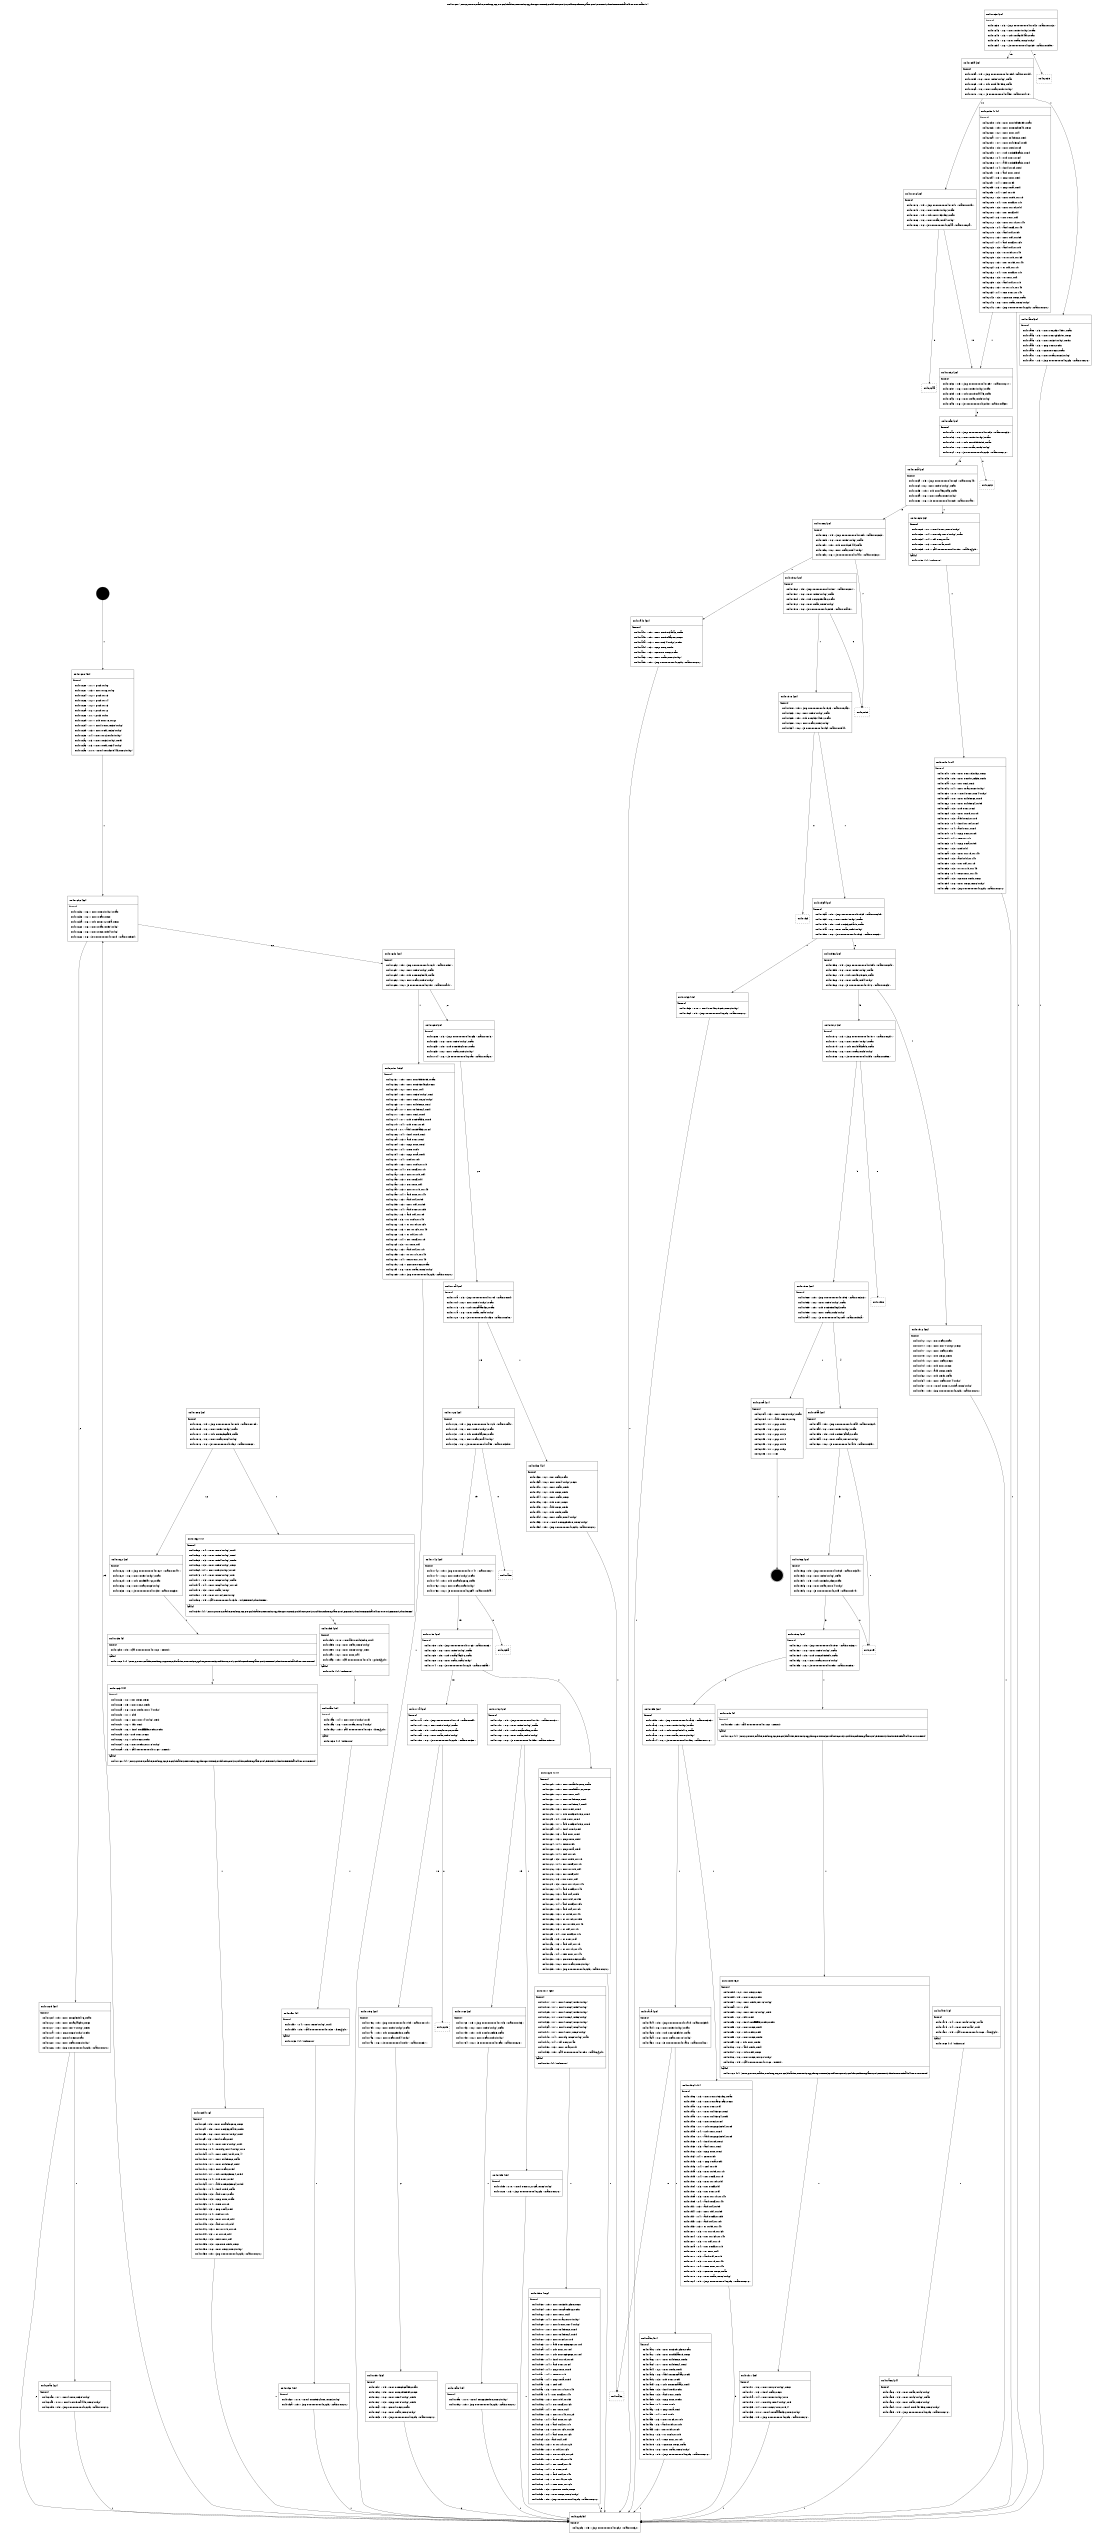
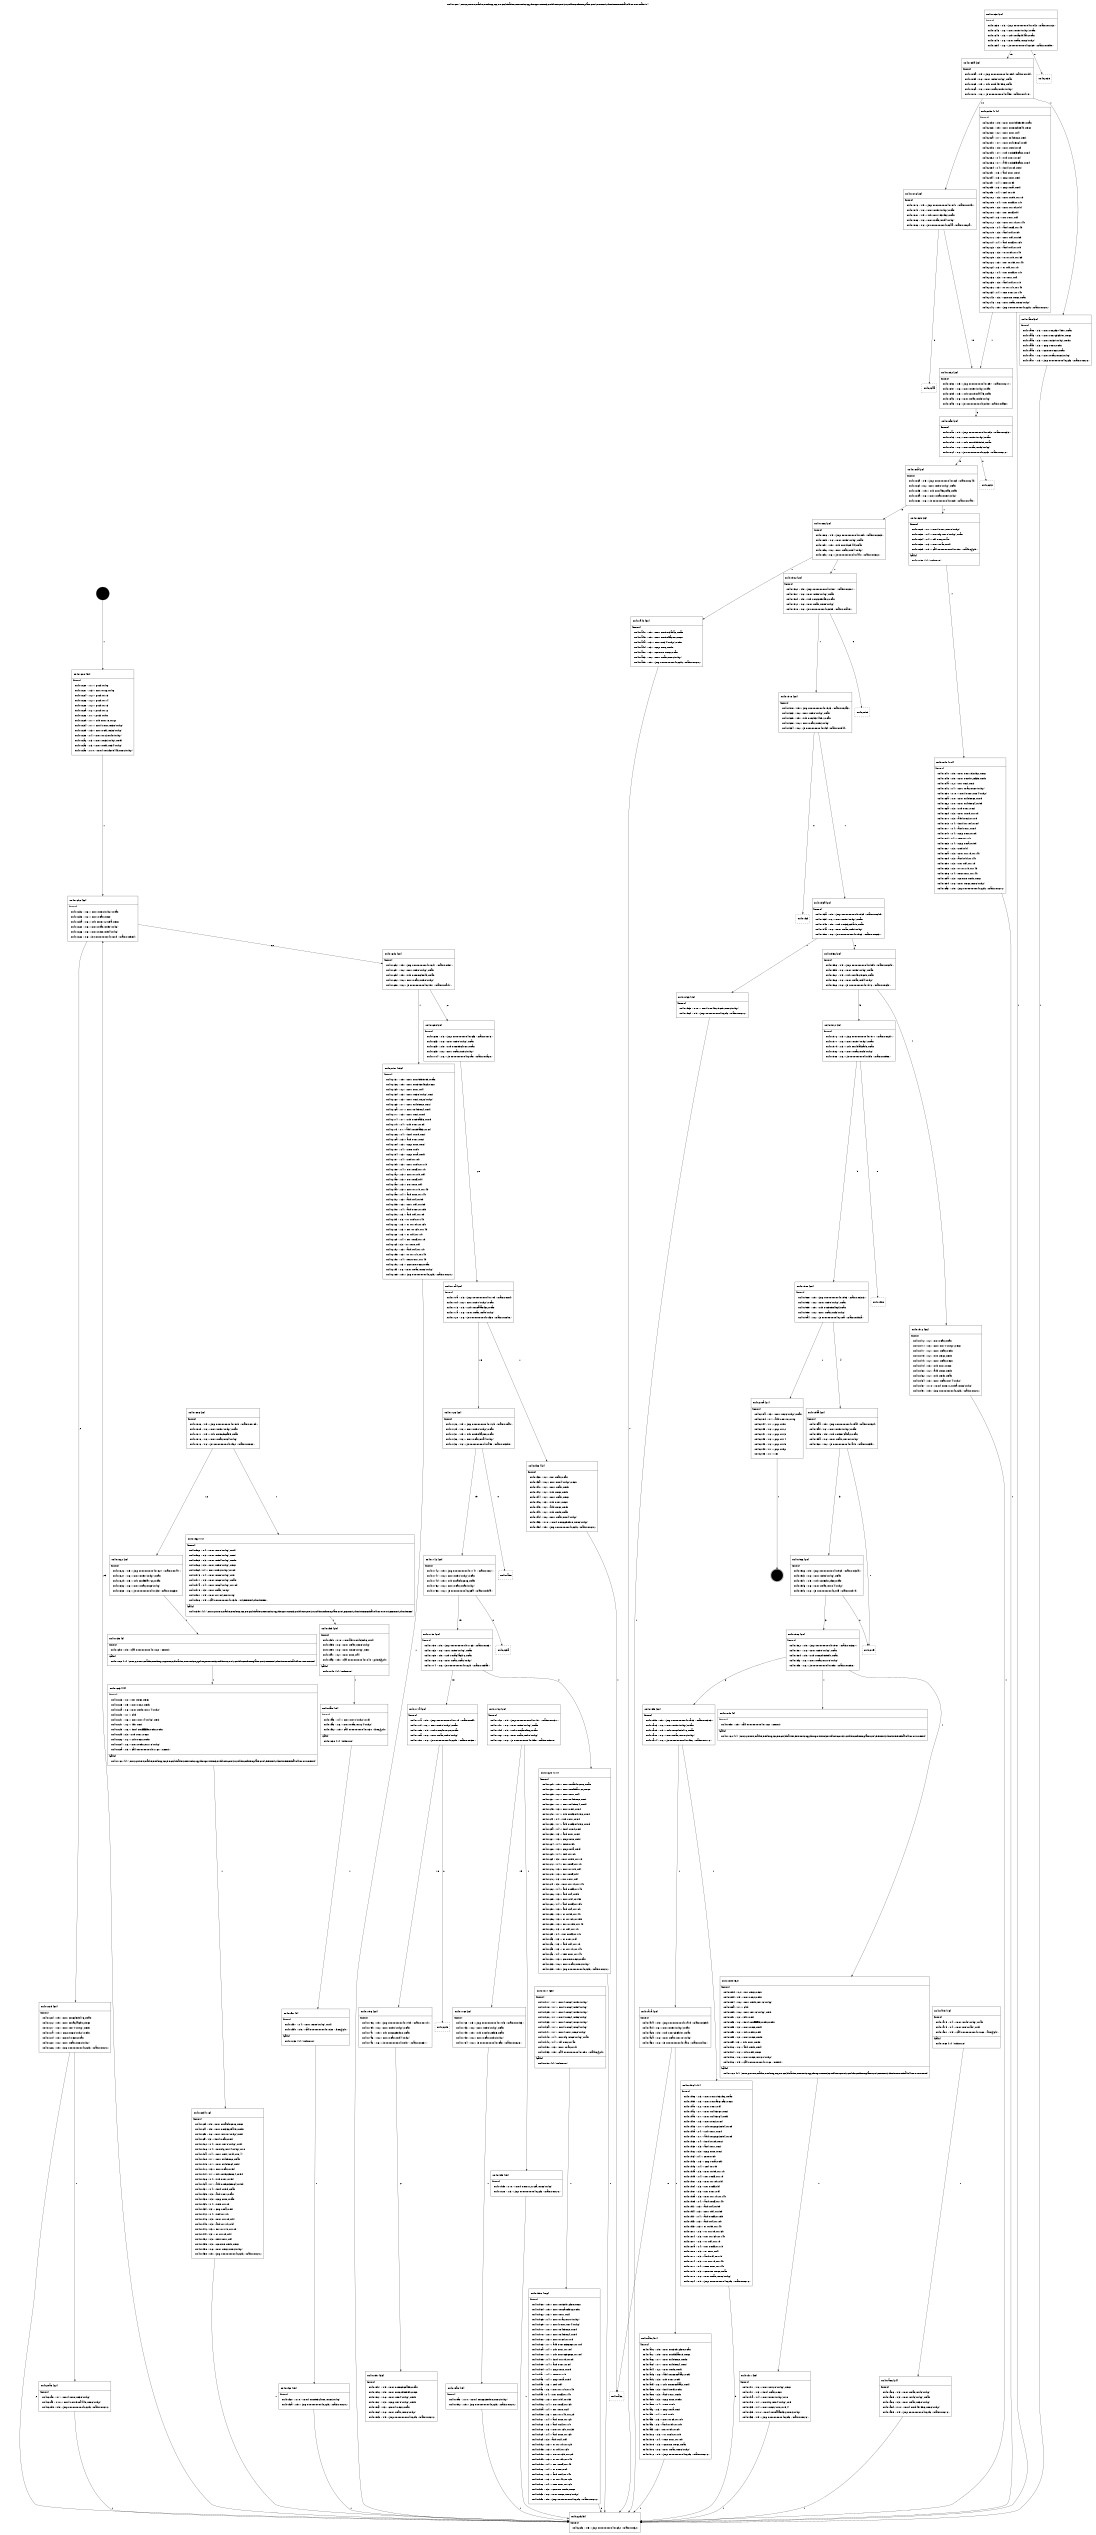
edge "0x4018e6 [28]" -> "0x402099": now "0x4018e6 [28]" -> "0x401902 [28]"
edge "0x401ed8 [5]" -> "0x401edd [52]": now "0x4019e2 [28]" -> "0x401edd [52]"
edge "0x401eb7 [33]" -> "0x4022fc [5]": removed, label "2"
